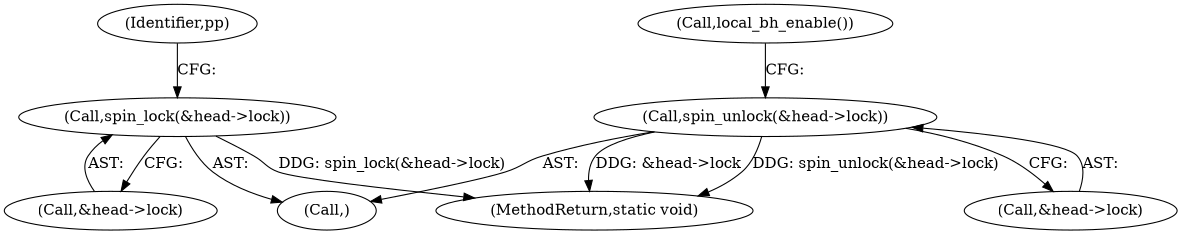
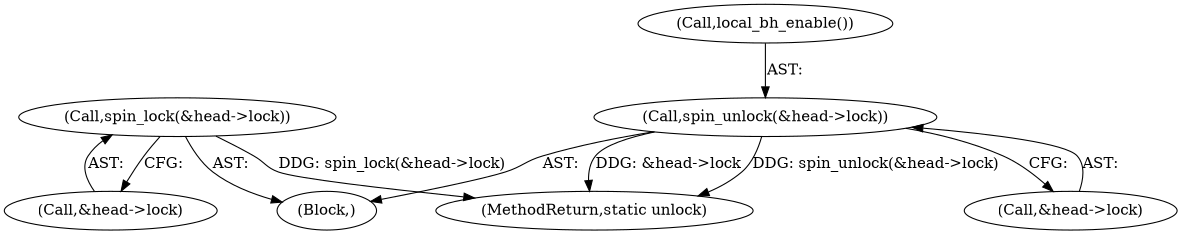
node "(Identifier,pp)": removed
edge "(Call,local_bh_enable())" -> "(Call,spin_unlock(&head->lock))": label "CFG: " -> "AST: "
node "(Call,)": label "(Call,)" -> "(Block,)"
node "(MethodReturn,static void)": label "(MethodReturn,static void)" -> "(MethodReturn,static unlock)"
